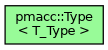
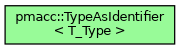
node "pmacc::Type < T_Type >": label "pmacc::Type < T_Type >" -> "pmacc::TypeAsIdentifier < T_Type >"
